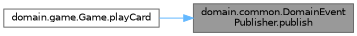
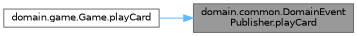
node "domain.common.DomainEvent Publisher.publish": label "domain.common.DomainEvent Publisher.publish" -> "domain.common.DomainEvent Publisher.playCard"
